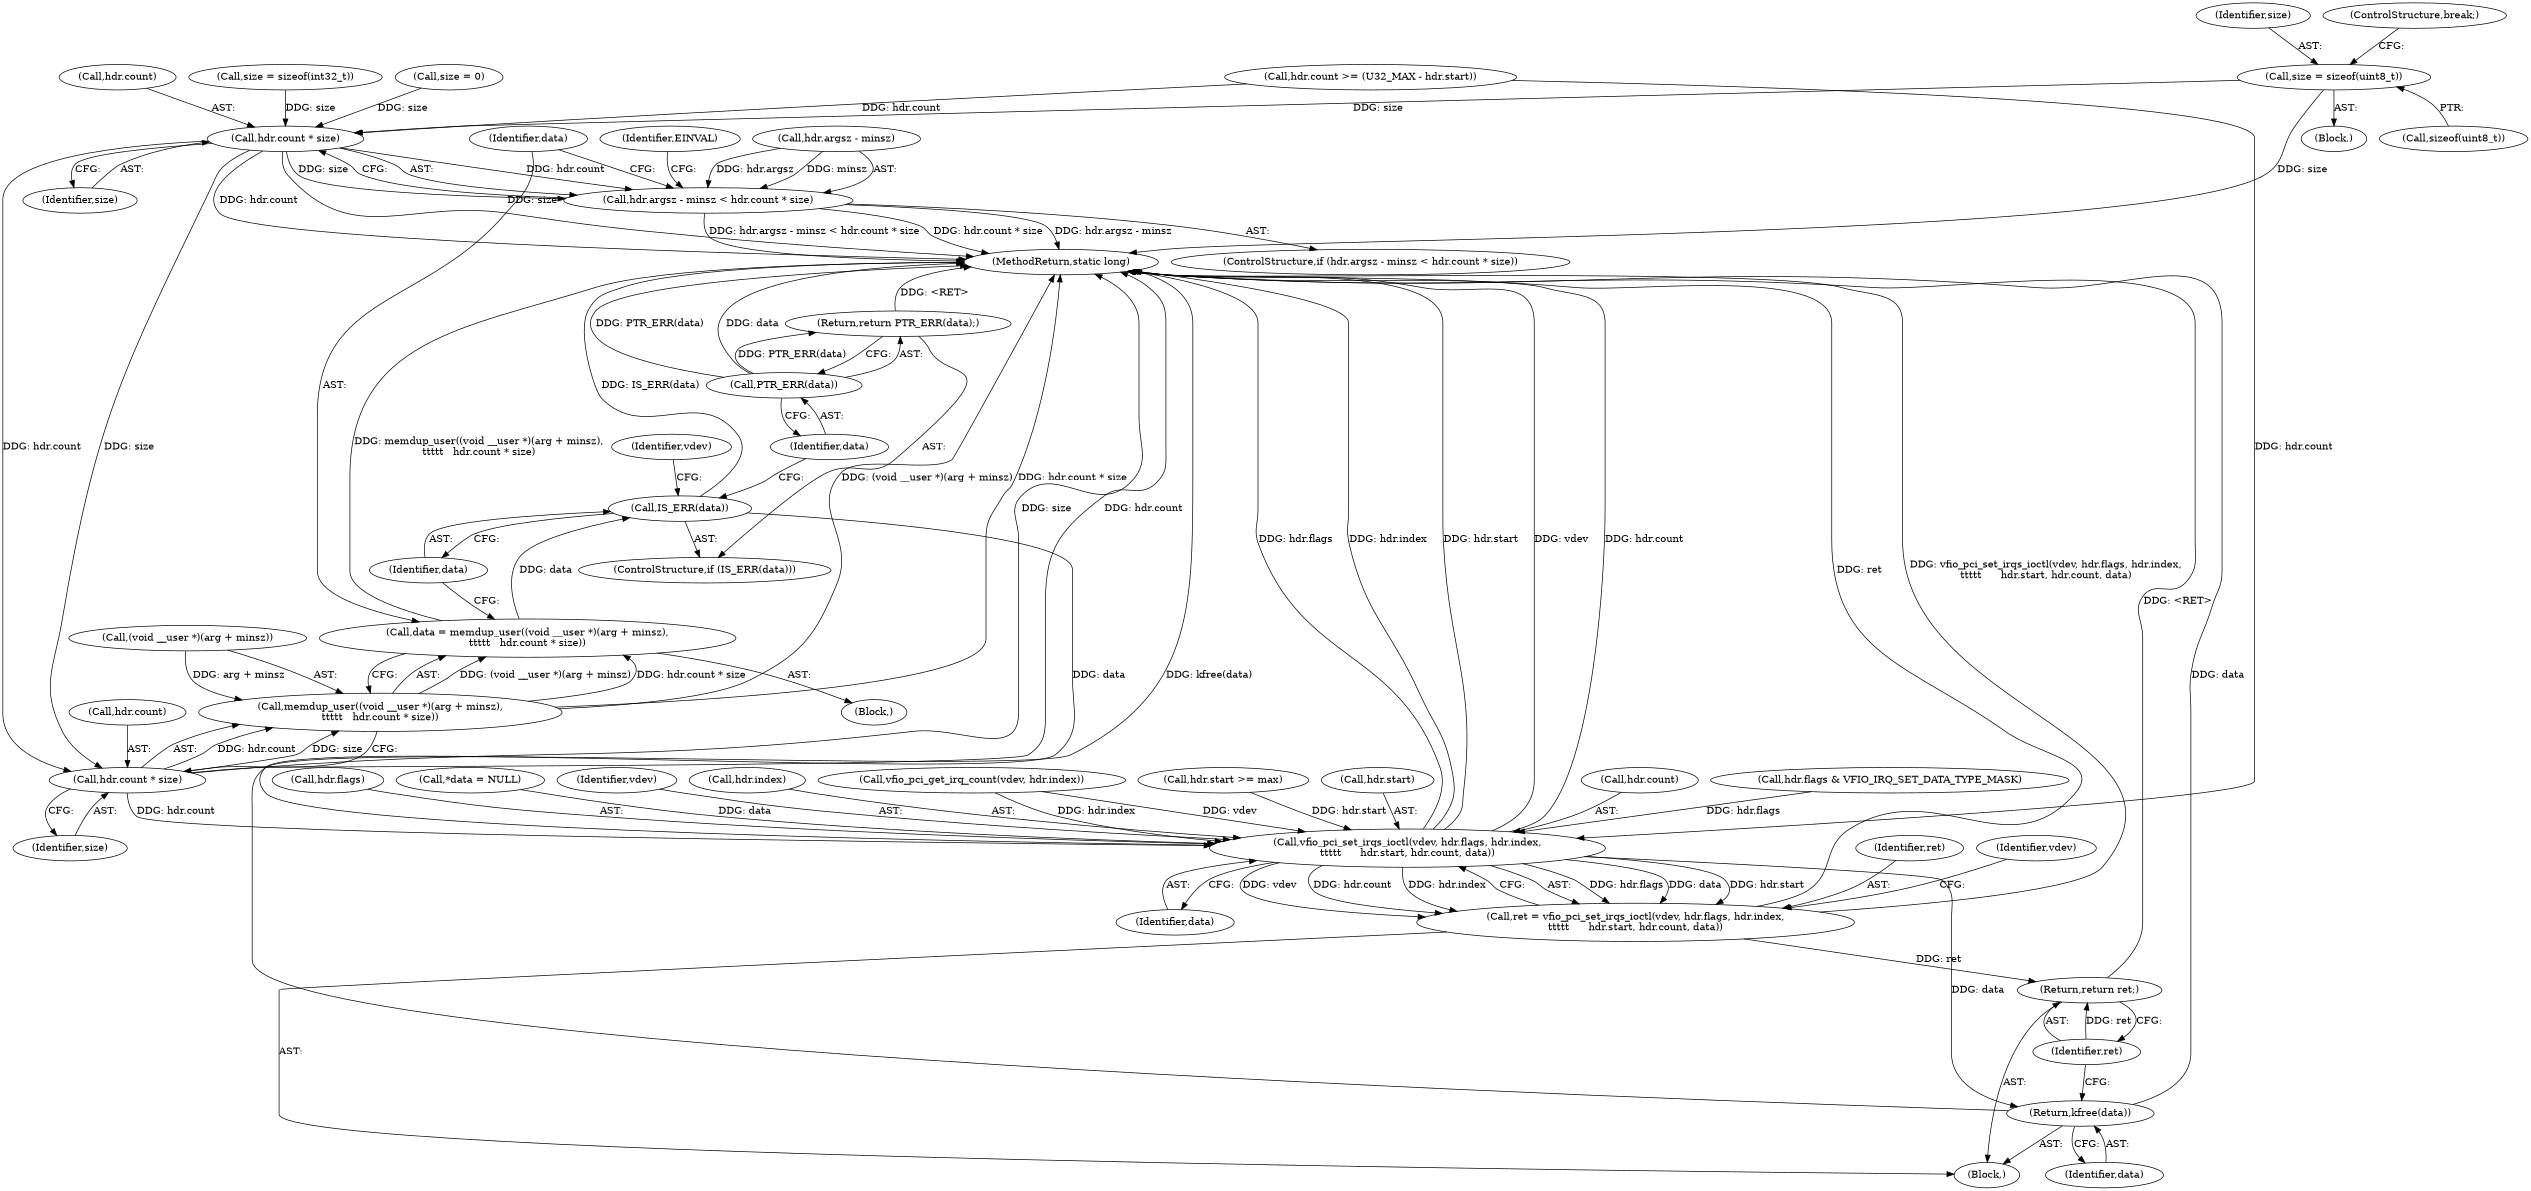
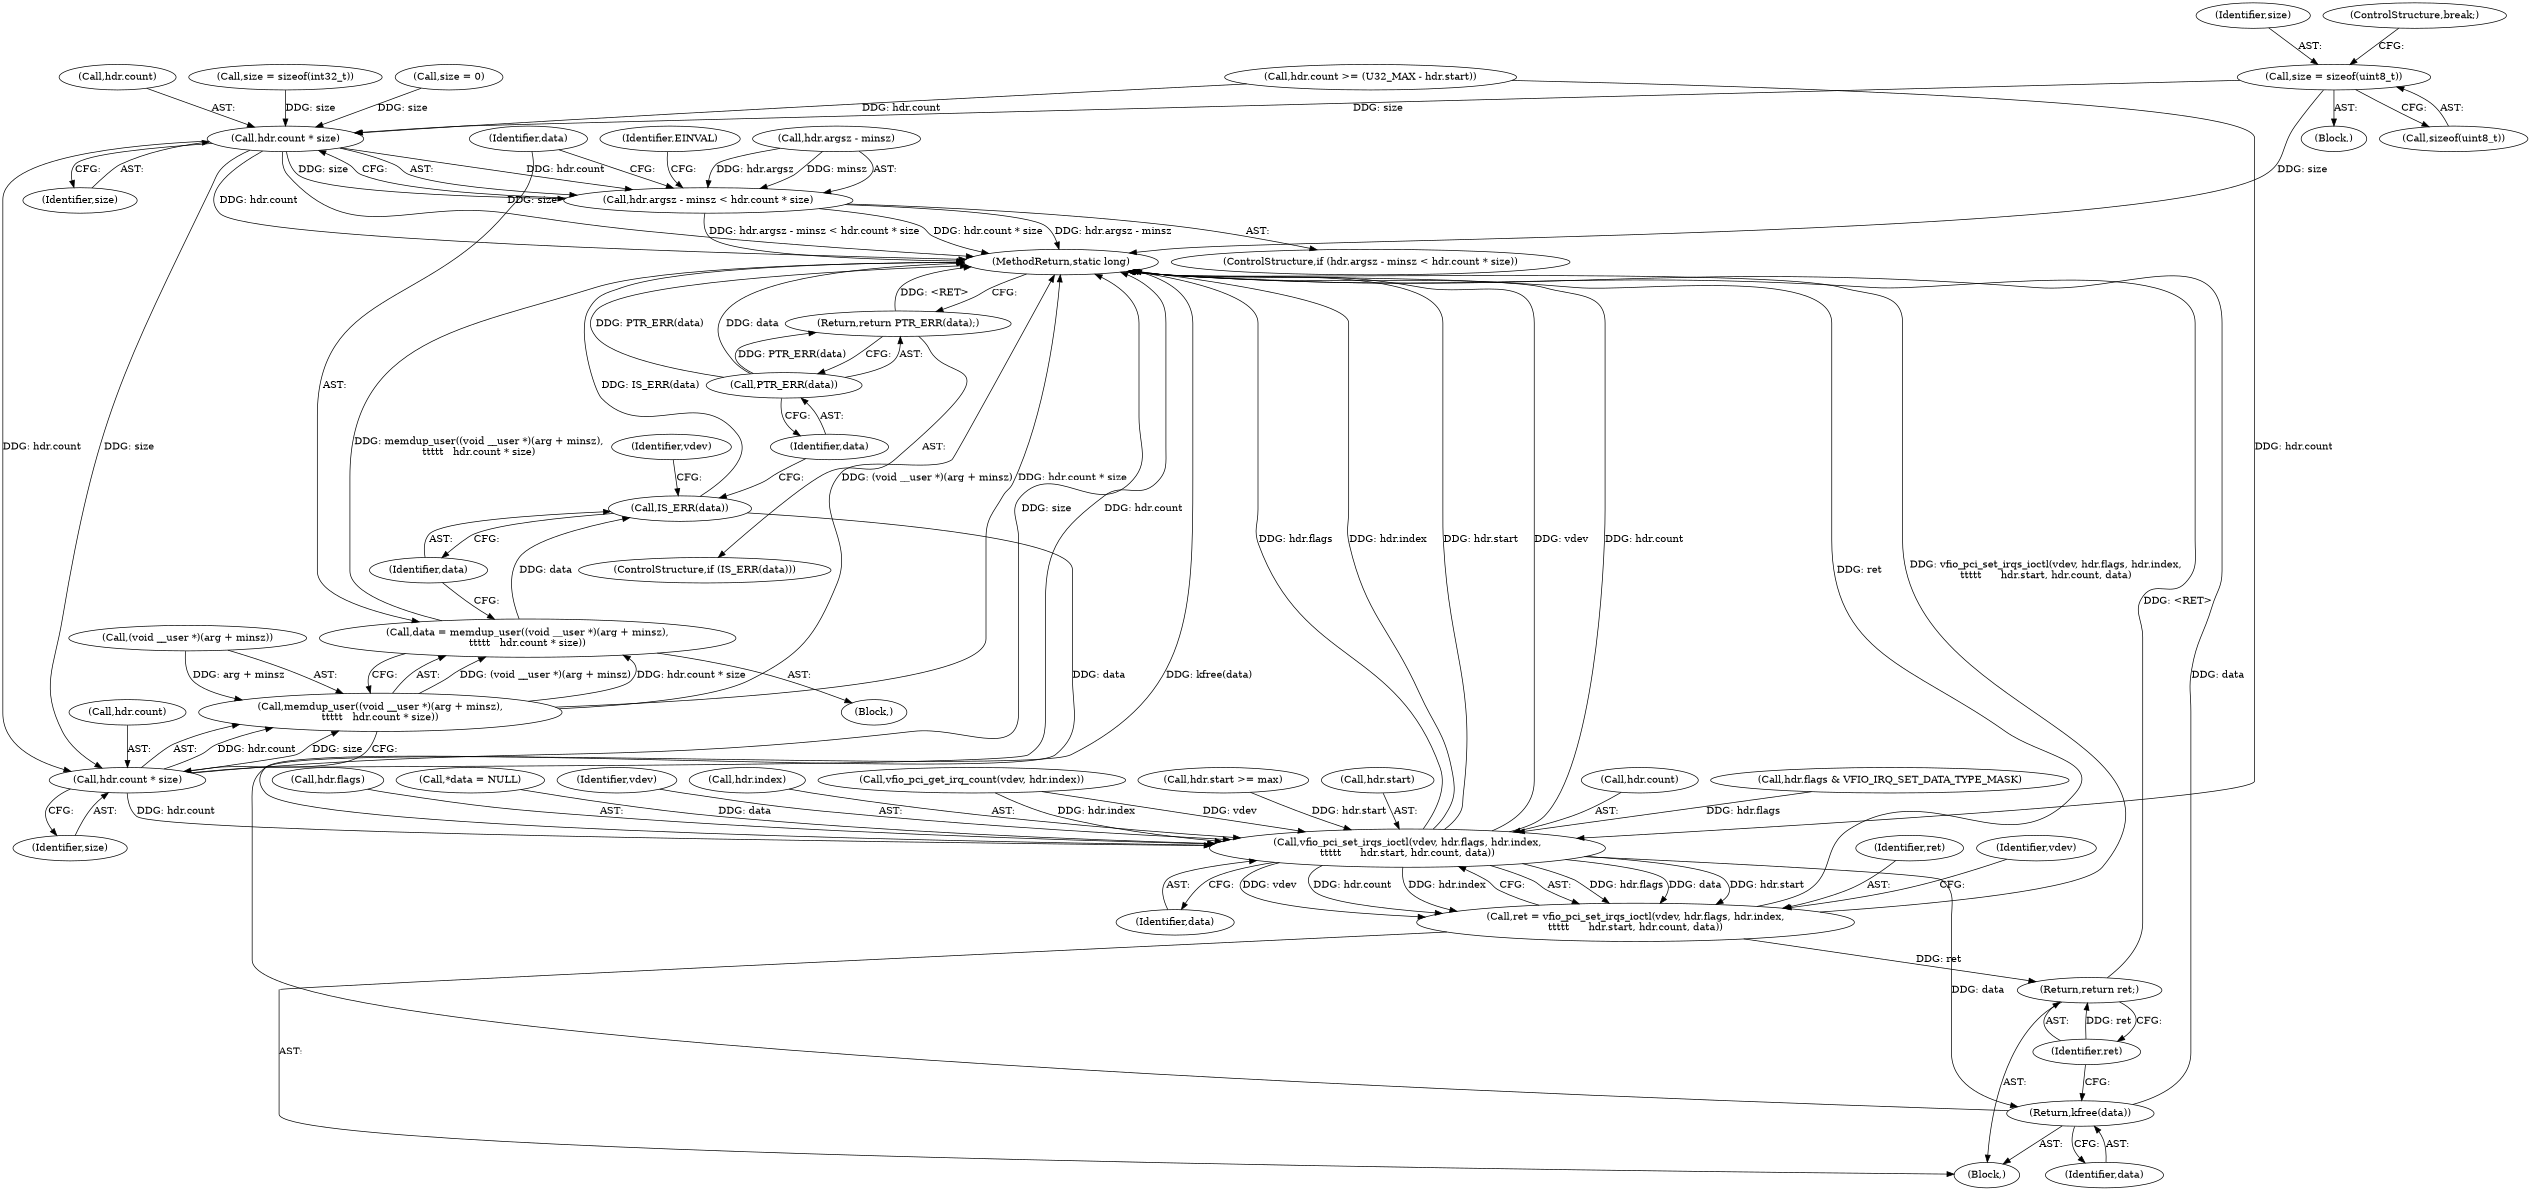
edge "(Call,size = sizeof(uint8_t))" -> "(Call,sizeof(uint8_t))": added, label "CFG:"
edge "(Call,sizeof(uint8_t))" -> "(Call,size = sizeof(uint8_t))": label "PTR: " -> "AST: "
edge "(MethodReturn,static long)" -> "(Return,return PTR_ERR(data);)": added, label "CFG:"
edge "(Call,IS_ERR(data))" -> "(ControlStructure,if (IS_ERR(data)))": removed, label "AST:"
